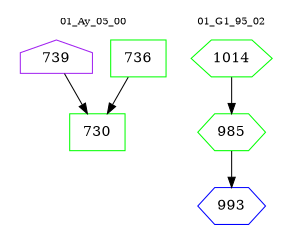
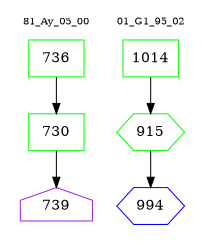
cluster "01_Ay_05_00": label "01_Ay_05_00" -> "81_Ay_05_00"
node "1014": shape hexagon -> box
edge "739" -> "730": reversed
node "985": label "985" -> "915"
node "993": label "993" -> "994"
